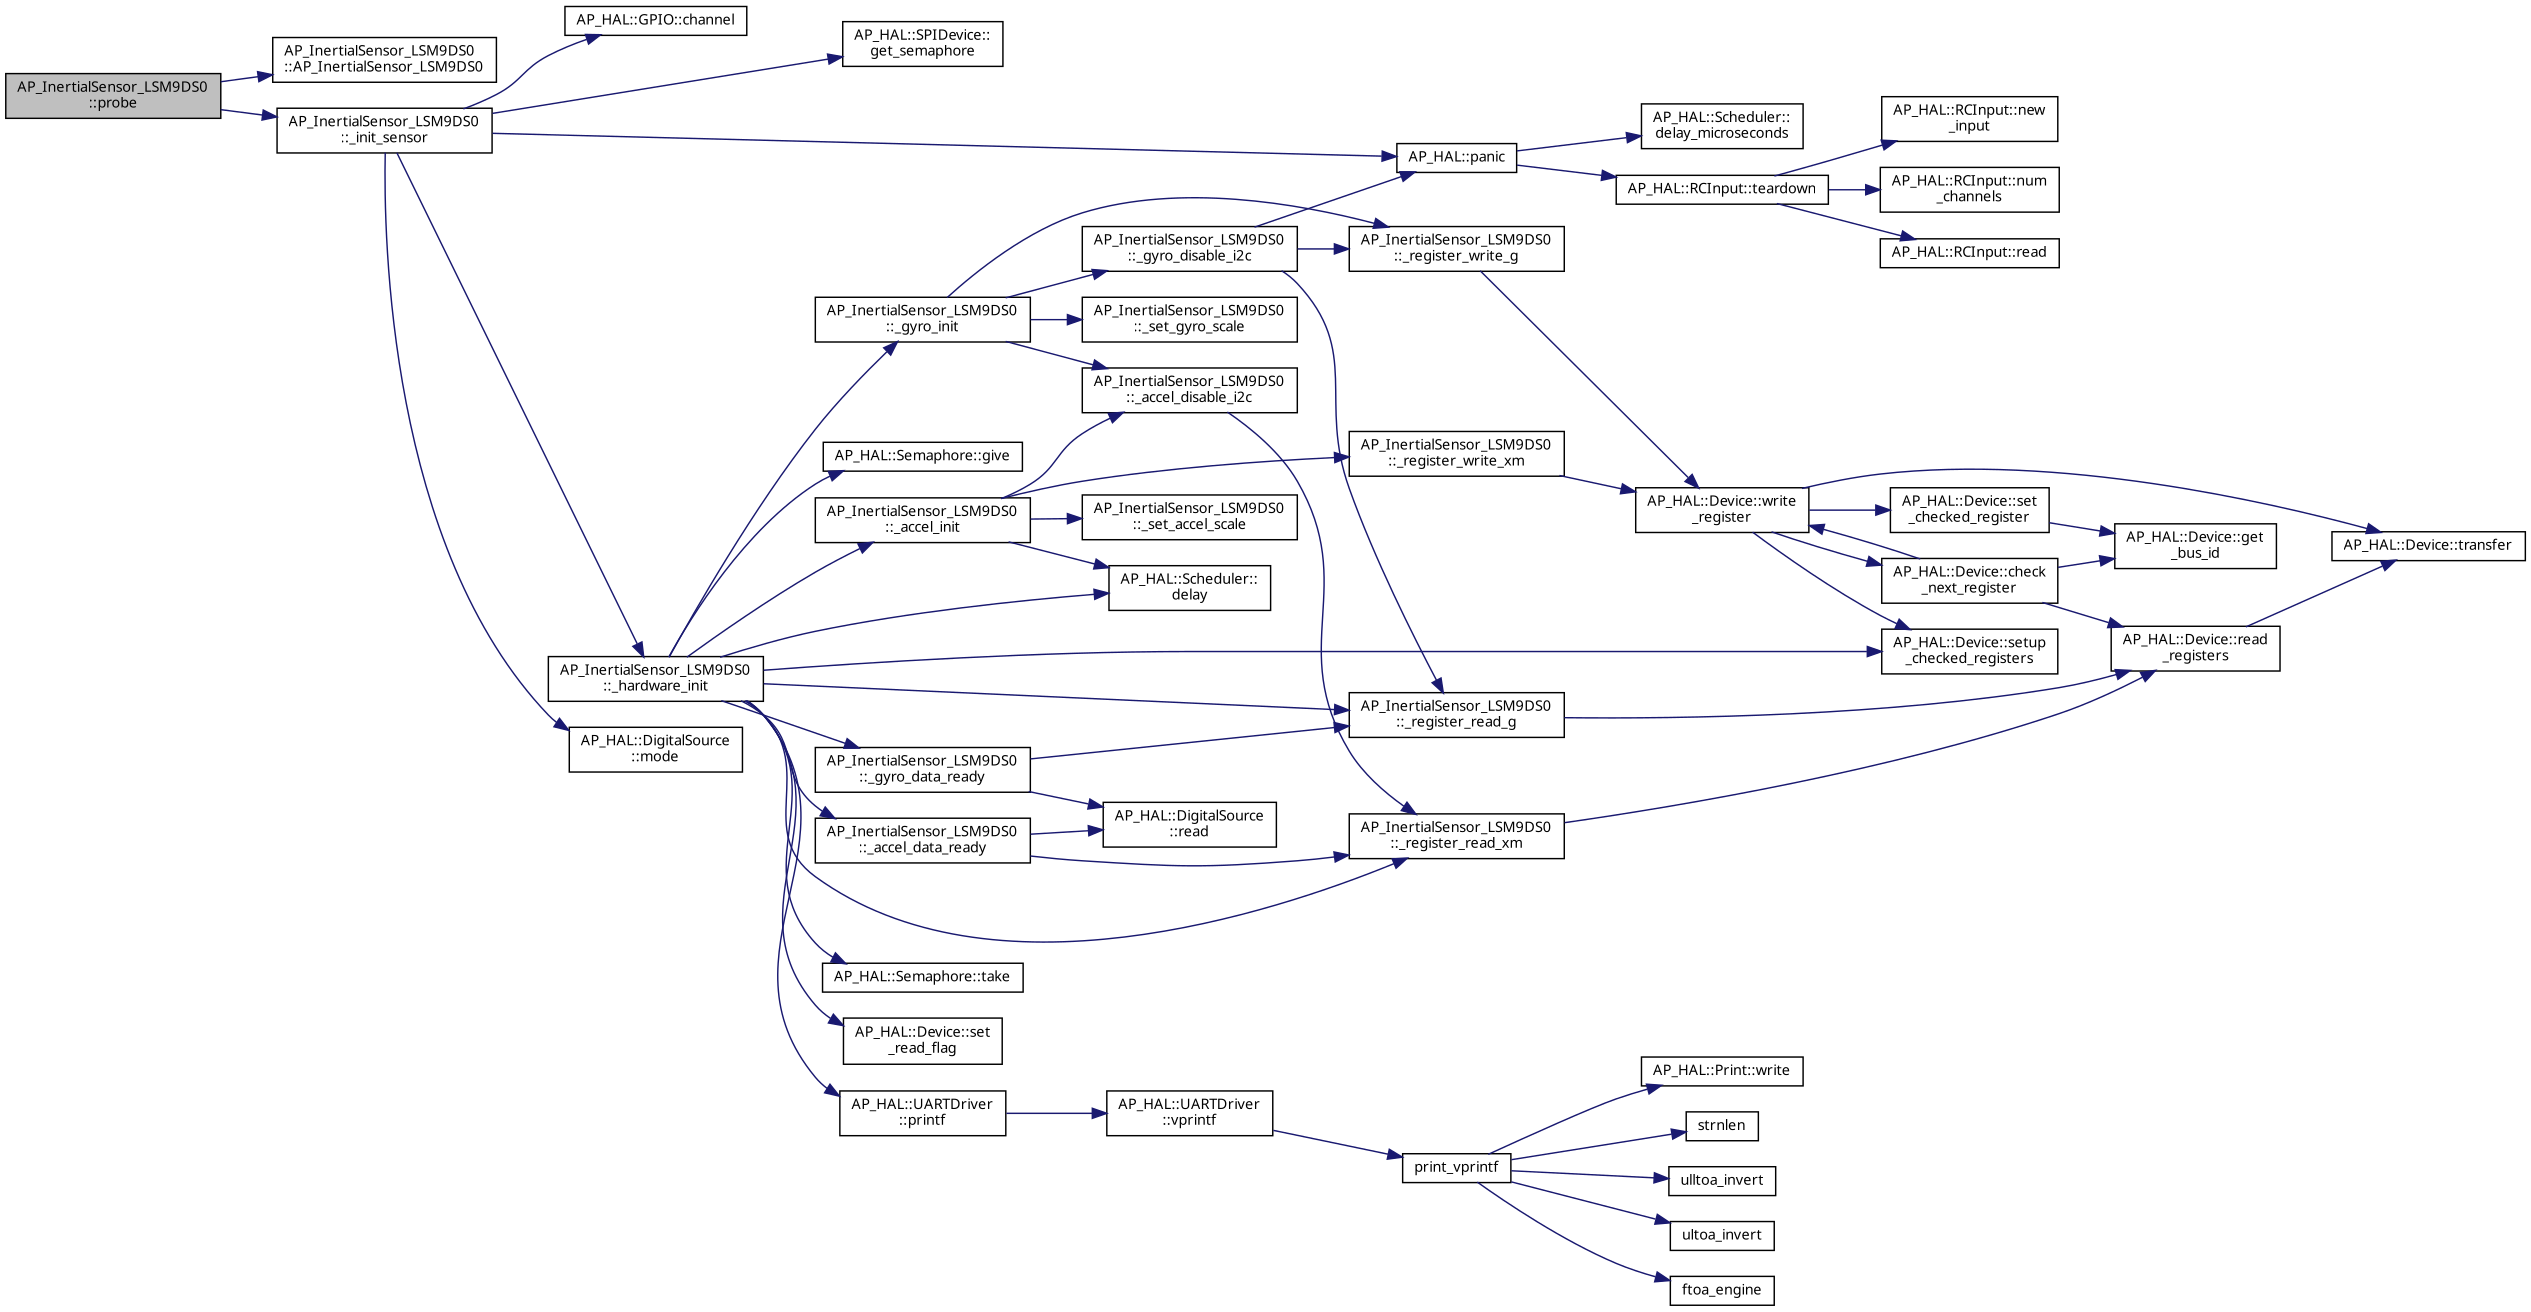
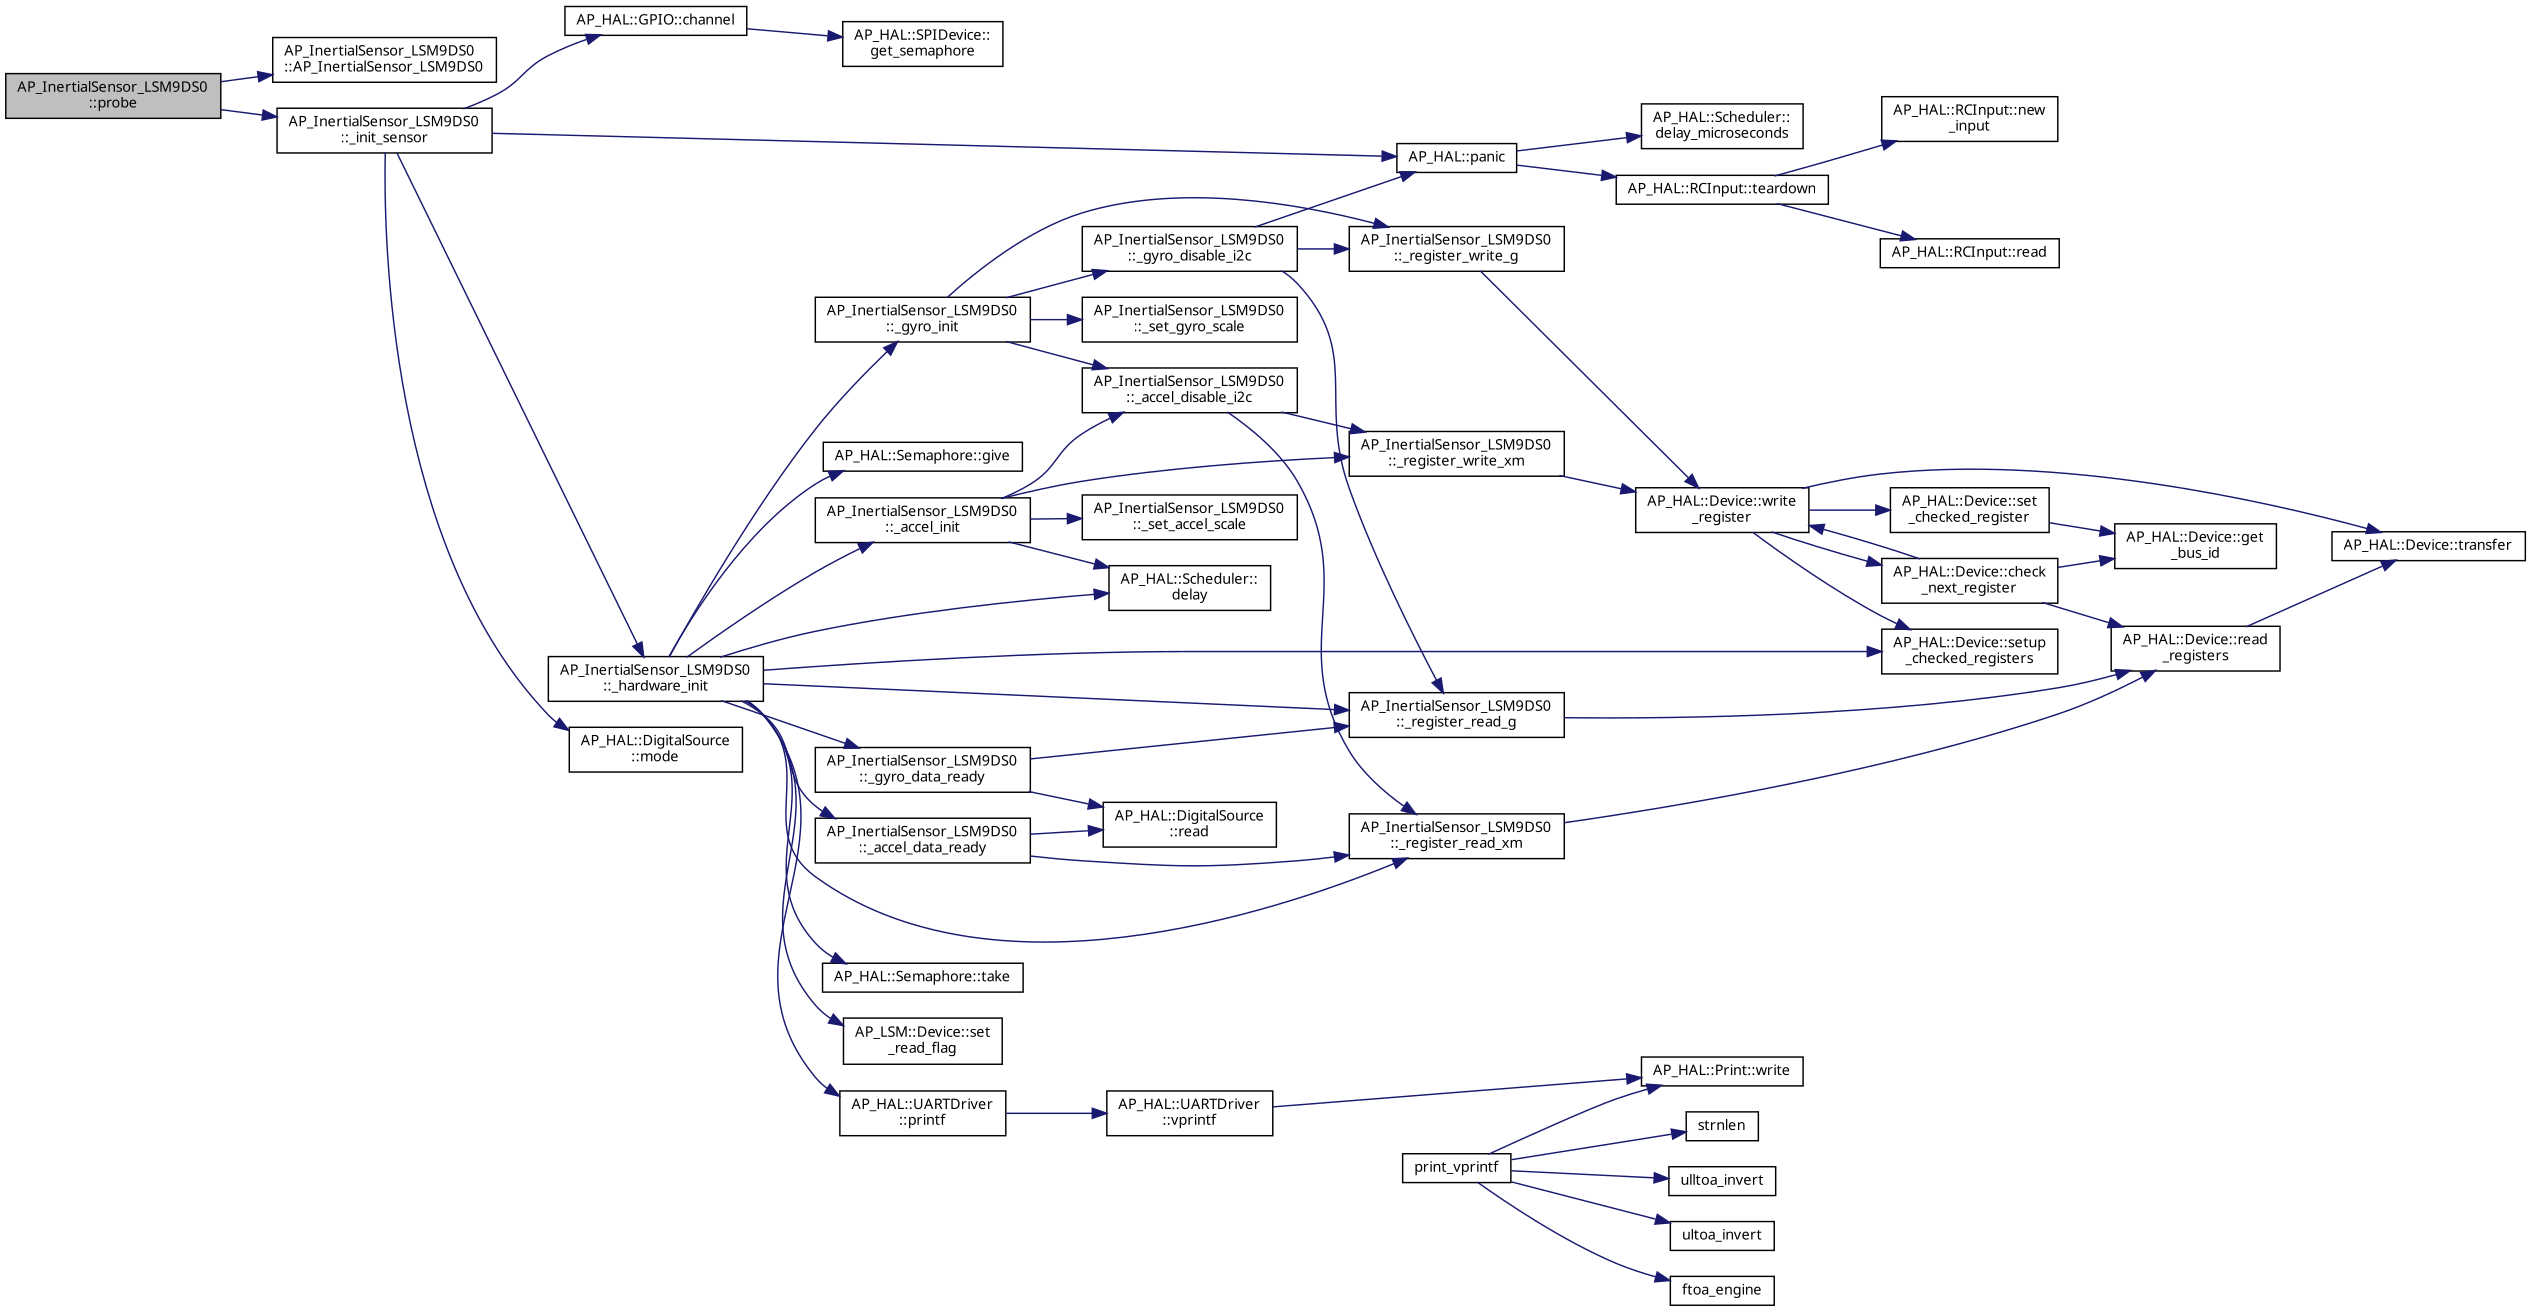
edge "AP_InertialSensor_LSM9DS0 ::_init_sensor" -> "AP_HAL::SPIDevice:: get_semaphore": now "AP_HAL::GPIO::channel" -> "AP_HAL::SPIDevice:: get_semaphore"
node "AP_HAL::RCInput::num _channels": removed
edge "AP_InertialSensor_LSM9DS0 ::_accel_disable_i2c" -> "AP_InertialSensor_LSM9DS0 ::_register_write_xm": added
node "AP_HAL::Device::set _read_flag": label "AP_HAL::Device::set _read_flag" -> "AP_LSM::Device::set _read_flag"
edge "AP_HAL::UARTDriver ::vprintf" -> "print_vprintf": now "AP_HAL::UARTDriver ::vprintf" -> "AP_HAL::Print::write"
